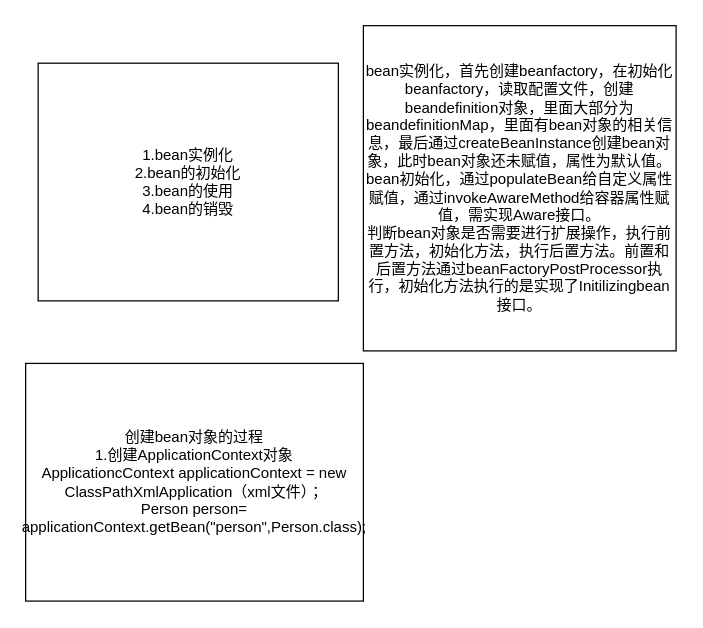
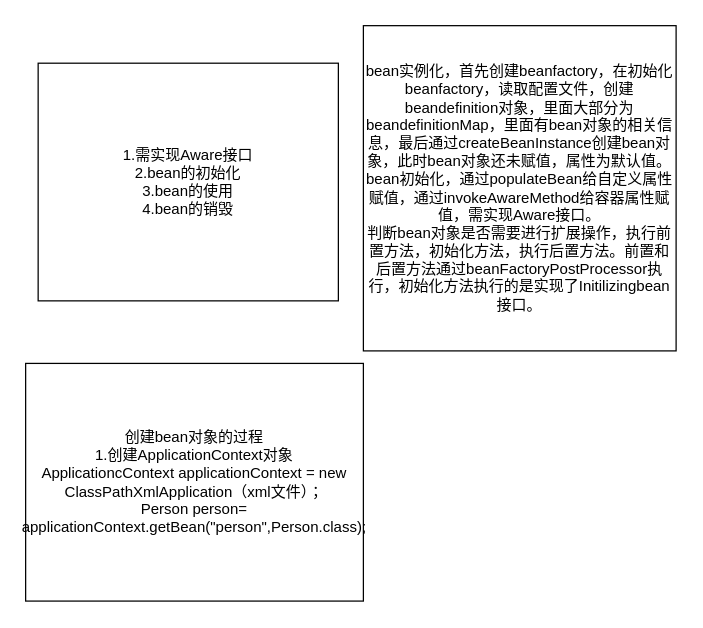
node "1.bean实例化 2.bean的初始化 3.bean的使用 4.bean的销毁": label "1.bean实例化 2.bean的初始化 3.bean的使用 4.bean的销毁" -> "1.需实现Aware接口 2.bean的初始化 3.bean的使用 4.bean的销毁"
